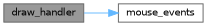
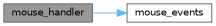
node "draw_handler": label "draw_handler" -> "mouse_handler"
